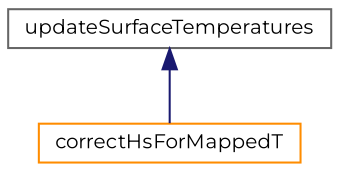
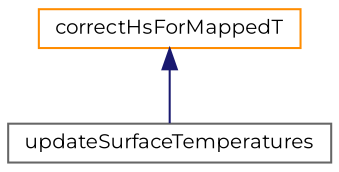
edge "correctHsForMappedT" -> "updateSurfaceTemperatures": reversed
